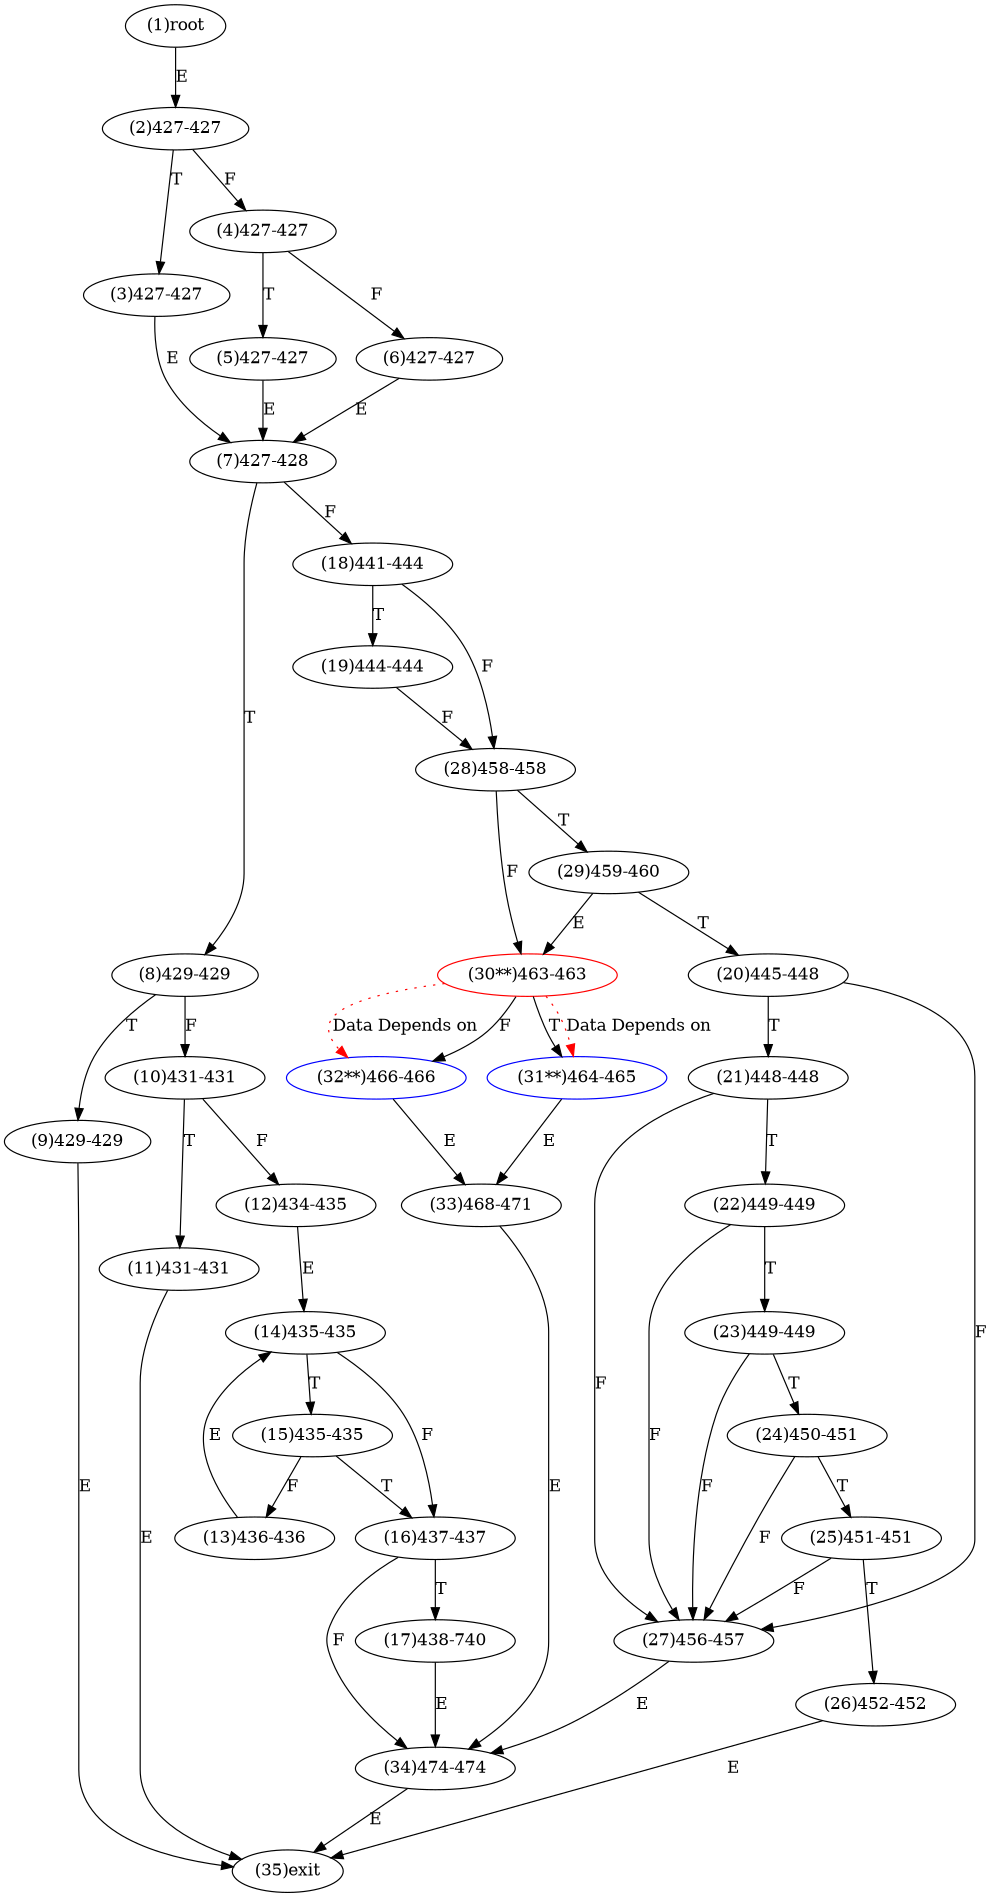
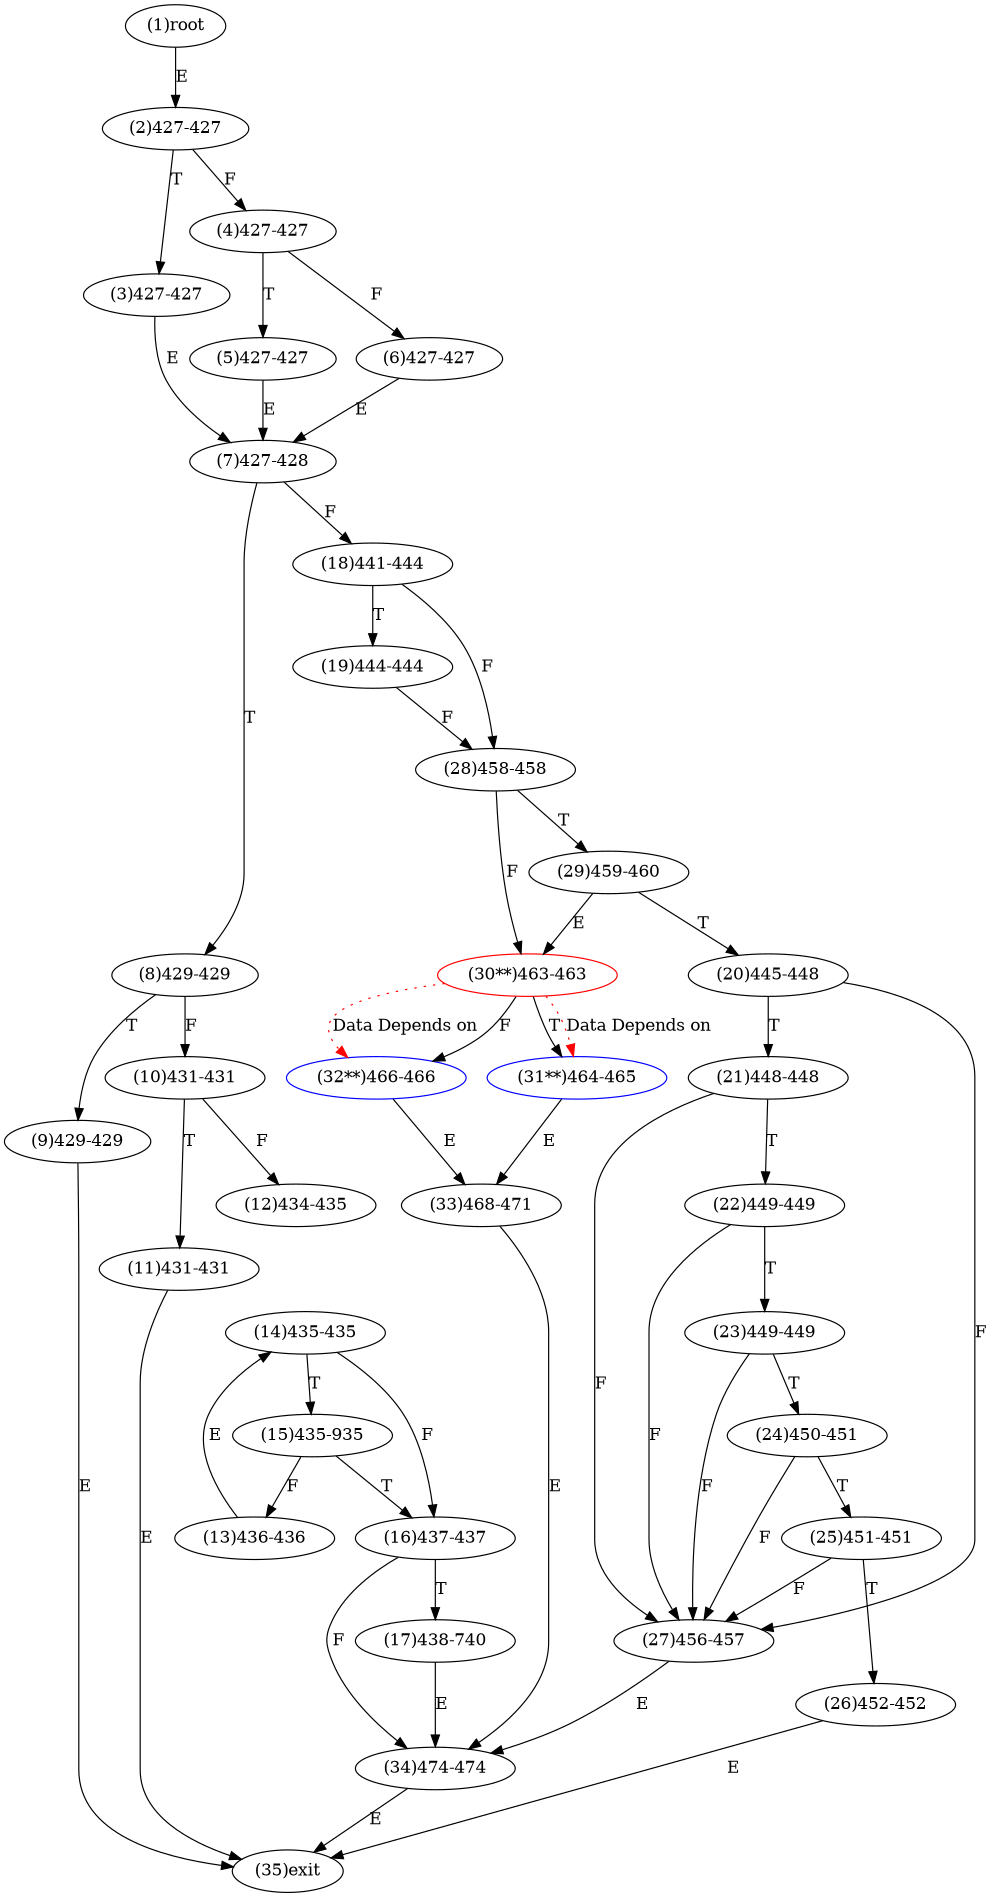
edge "(12)434-435" -> "(14)435-435": removed, label "E"
node "(15)435-435": label "(15)435-435" -> "(15)435-935"
